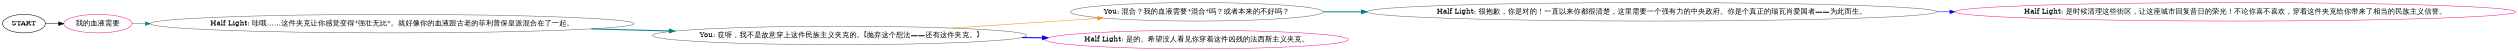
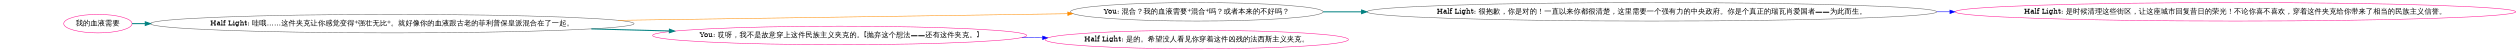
edge "You: 哎呀，我不是故意穿上这件民族主义夹克的。[抛弃这个想法——还有这件夹克。]" -> "You: 混合？我的血液需要*混合*吗？或者本来的不好吗？": now "Half Light: 哇哦……这件夹克让你感觉变得*强壮无比*。就好像你的血液跟古老的菲利普保皇派混合在了一起。" -> "You: 混合？我的血液需要*混合*吗？或者本来的不好吗？"
node "START": removed
edge "我的血液需要" -> "Half Light: 哇哦……这件夹克让你感觉变得*强壮无比*。就好像你的血液跟古老的菲利普保皇派混合在了一起。": style solid -> bold
node "You: 哎呀，我不是故意穿上这件民族主义夹克的。[抛弃这个想法——还有这件夹克。]": color gray40 -> deeppink
edge "You: 哎呀，我不是故意穿上这件民族主义夹克的。[抛弃这个想法——还有这件夹克。]" -> "Half Light: 是的。希望没人看见你穿着这件凶残的法西斯主义夹克。": style bold -> solid
